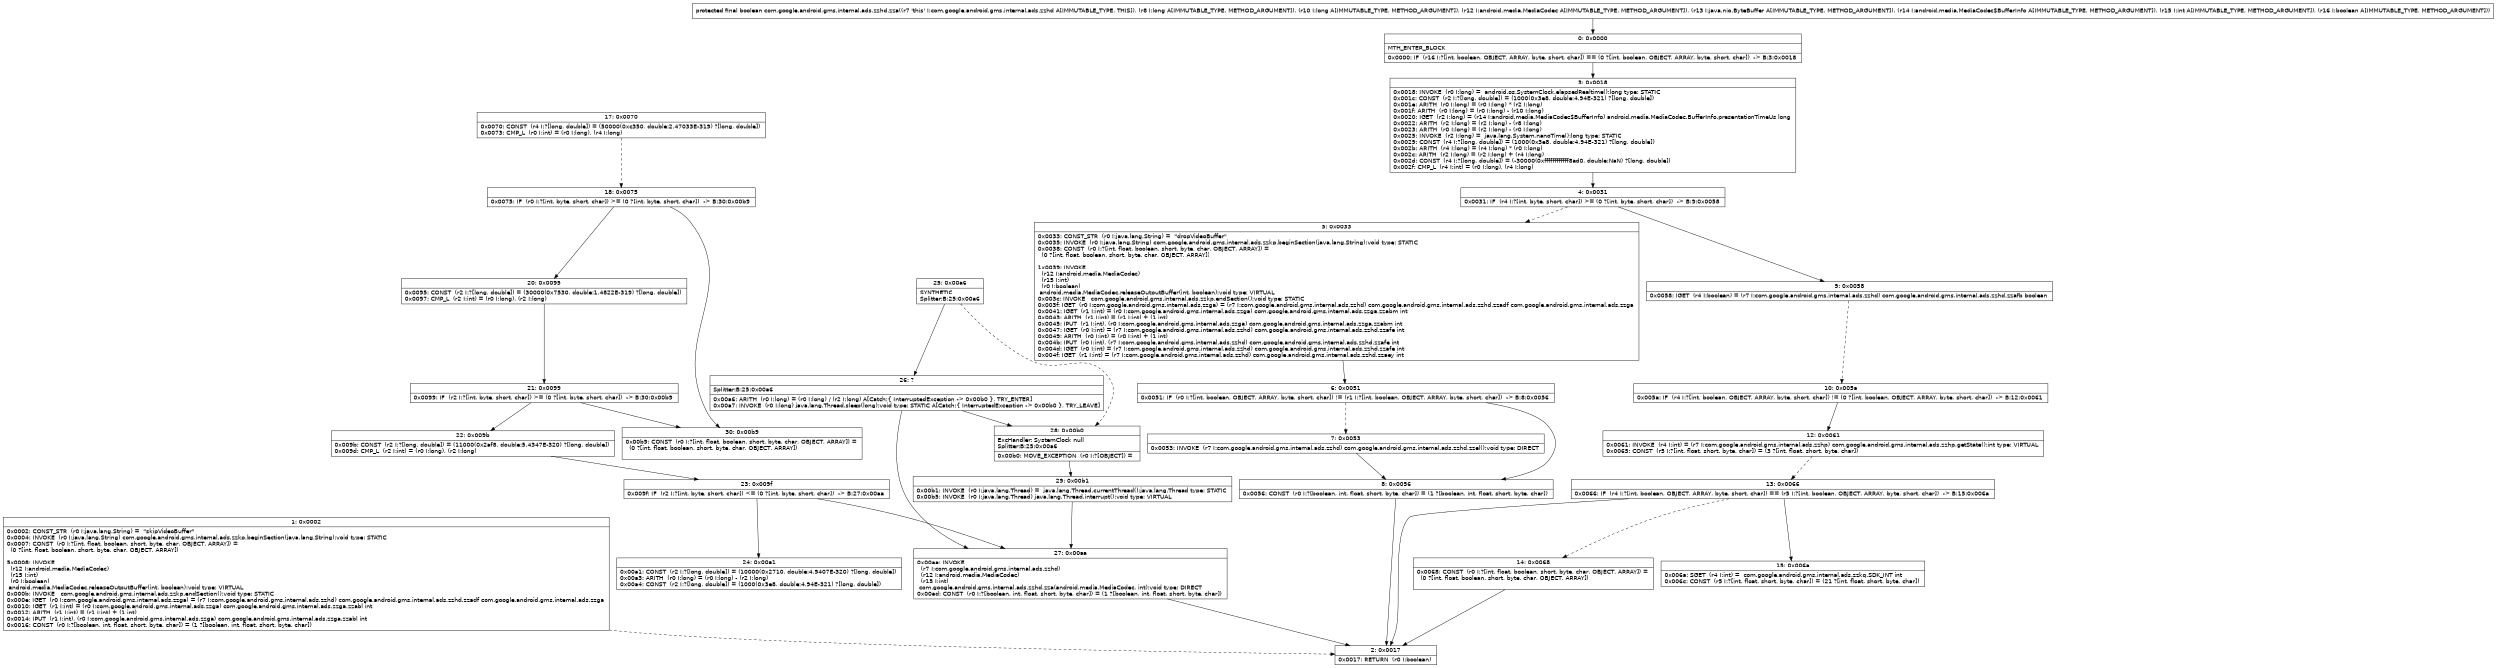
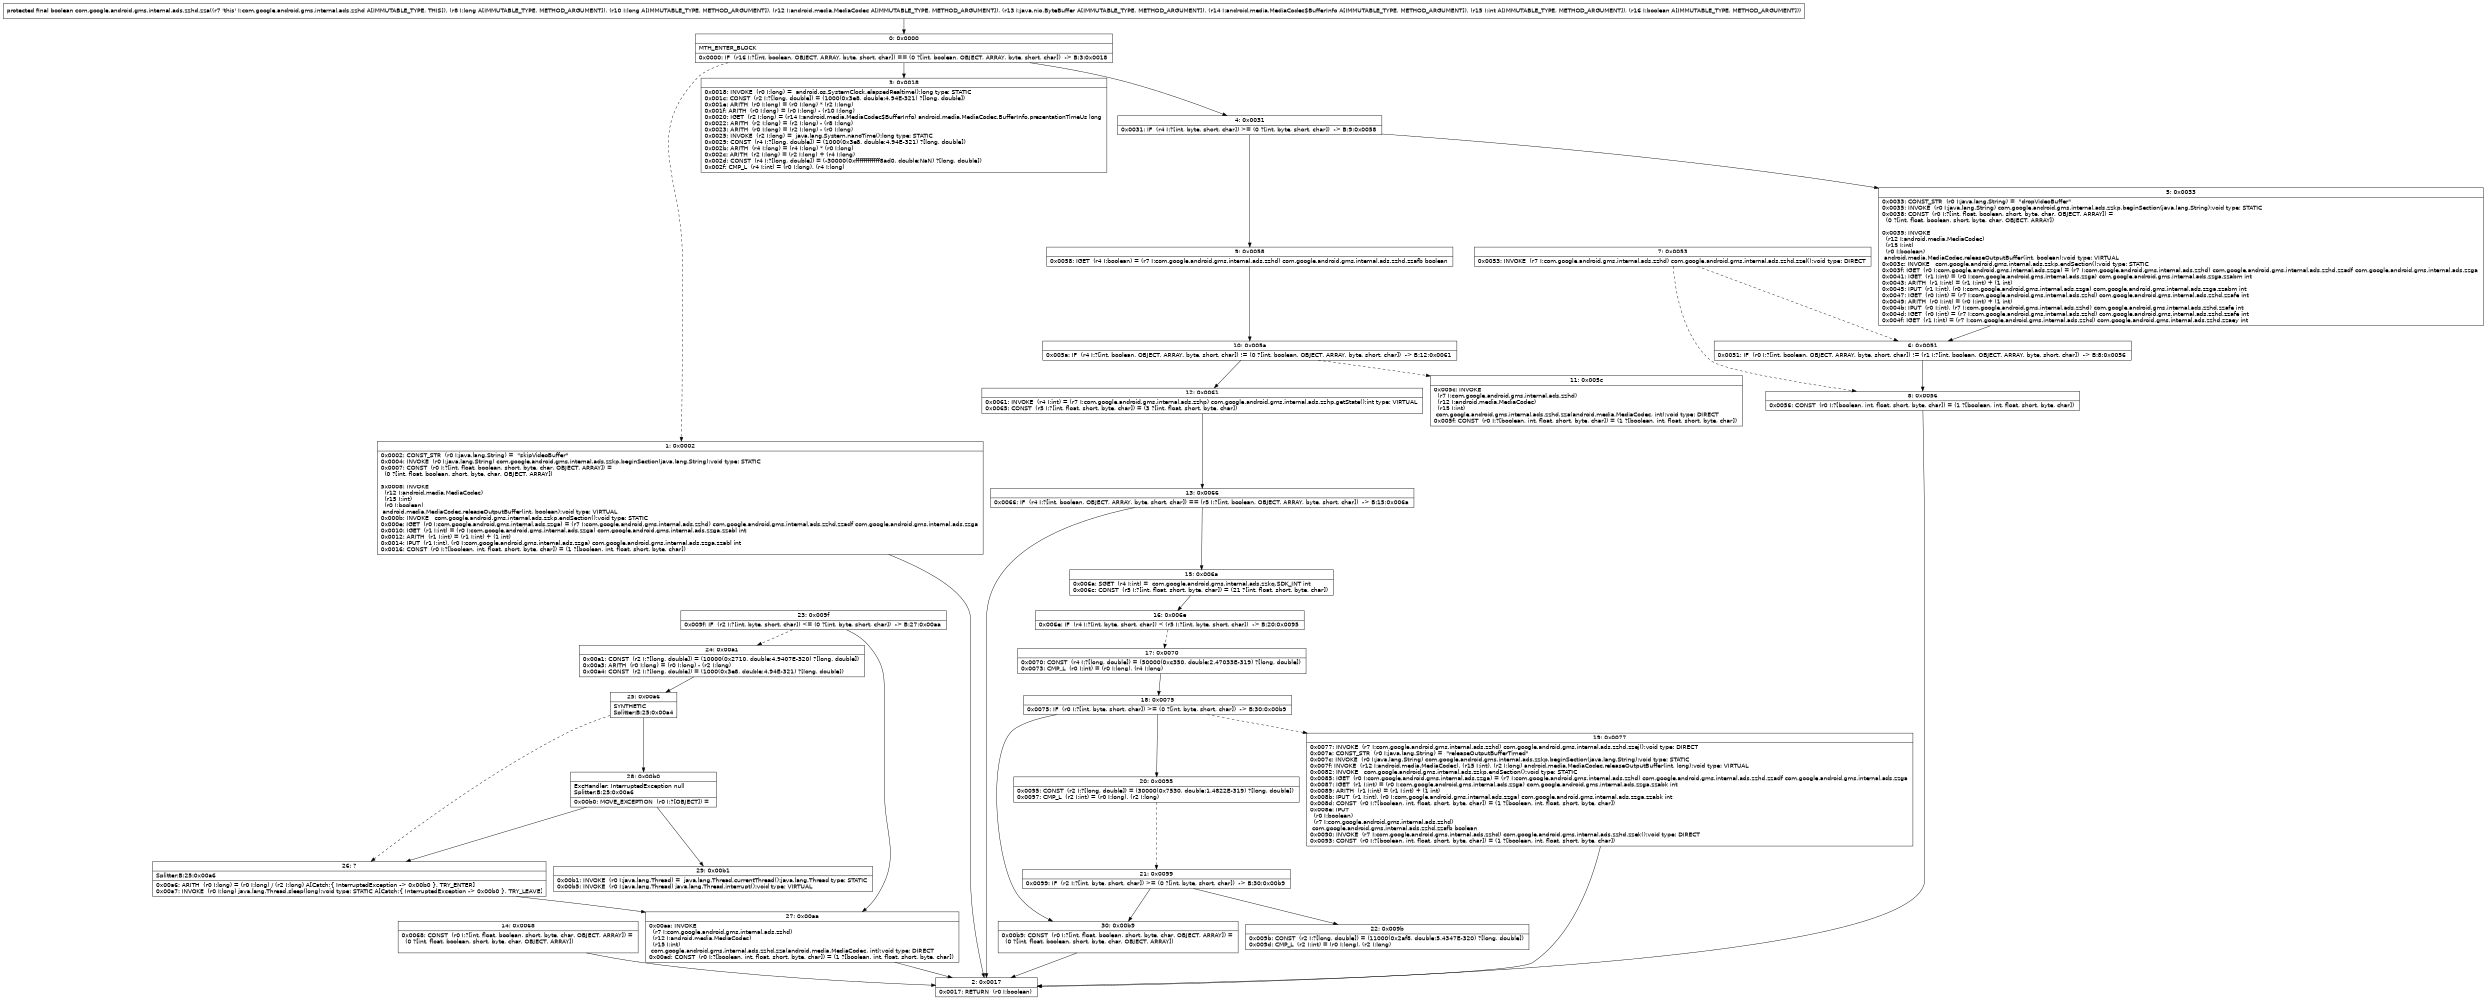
edge "17: 0x0070" -> "18: 0x0075": style dashed -> solid
edge "3: 0x0018" -> "4: 0x0031": now "0: 0x0000" -> "4: 0x0031"
edge "4: 0x0031" -> "5: 0x0033": style dashed -> solid
edge "0: 0x0000" -> "1: 0x0002": added
node "5: 0x0033": text "1x0039: INVOKE" -> "0x0039: INVOKE"
node "25: 0x00a6": text "Splitter:B:25:0x00a6" -> "Splitter:B:25:0x00a4"
edge "25: 0x00a6" -> "26: ?": style solid -> dashed
edge "9: 0x0058" -> "10: 0x005a": style dashed -> solid
edge "20: 0x0095" -> "21: 0x0099": style solid -> dashed
edge "25: 0x00a6" -> "28: 0x00b0": style dashed -> solid
node "11: 0x005c": added
edge "6: 0x0051" -> "7: 0x0053": reversed
edge "26: ?" -> "28: 0x00b0": reversed
node "28: 0x00b0": text "ExcHandler: SystemClock null" -> "ExcHandler: InterruptedException null"
edge "7: 0x0053" -> "8: 0x0056": style solid -> dashed
edge "12: 0x0061" -> "13: 0x0066": style dashed -> solid
edge "22: 0x009b" -> "23: 0x009f": removed
edge "13: 0x0066" -> "14: 0x0068": removed
edge "29: 0x00b1" -> "27: 0x00aa": removed
edge "23: 0x009f" -> "24: 0x00a1": style solid -> dashed
node "16: 0x006e": added
edge "1: 0x0002" -> "2: 0x0017": style dashed -> solid
edge "24: 0x00a1" -> "25: 0x00a6": added
node "19: 0x0077": added
edge "30: 0x00b9" -> "2: 0x0017": added
